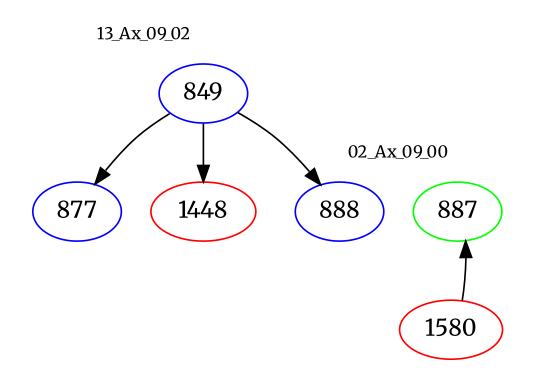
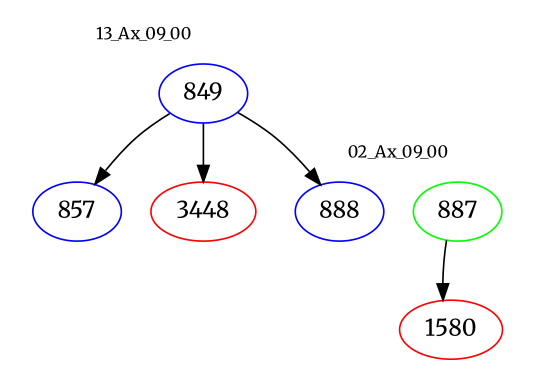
cluster "13_Ax_09_02": label "13_Ax_09_02" -> "13_Ax_09_00"
node "877": label "877" -> "857"
node "1448": label "1448" -> "3448"
edge "1580" -> "887": reversed
